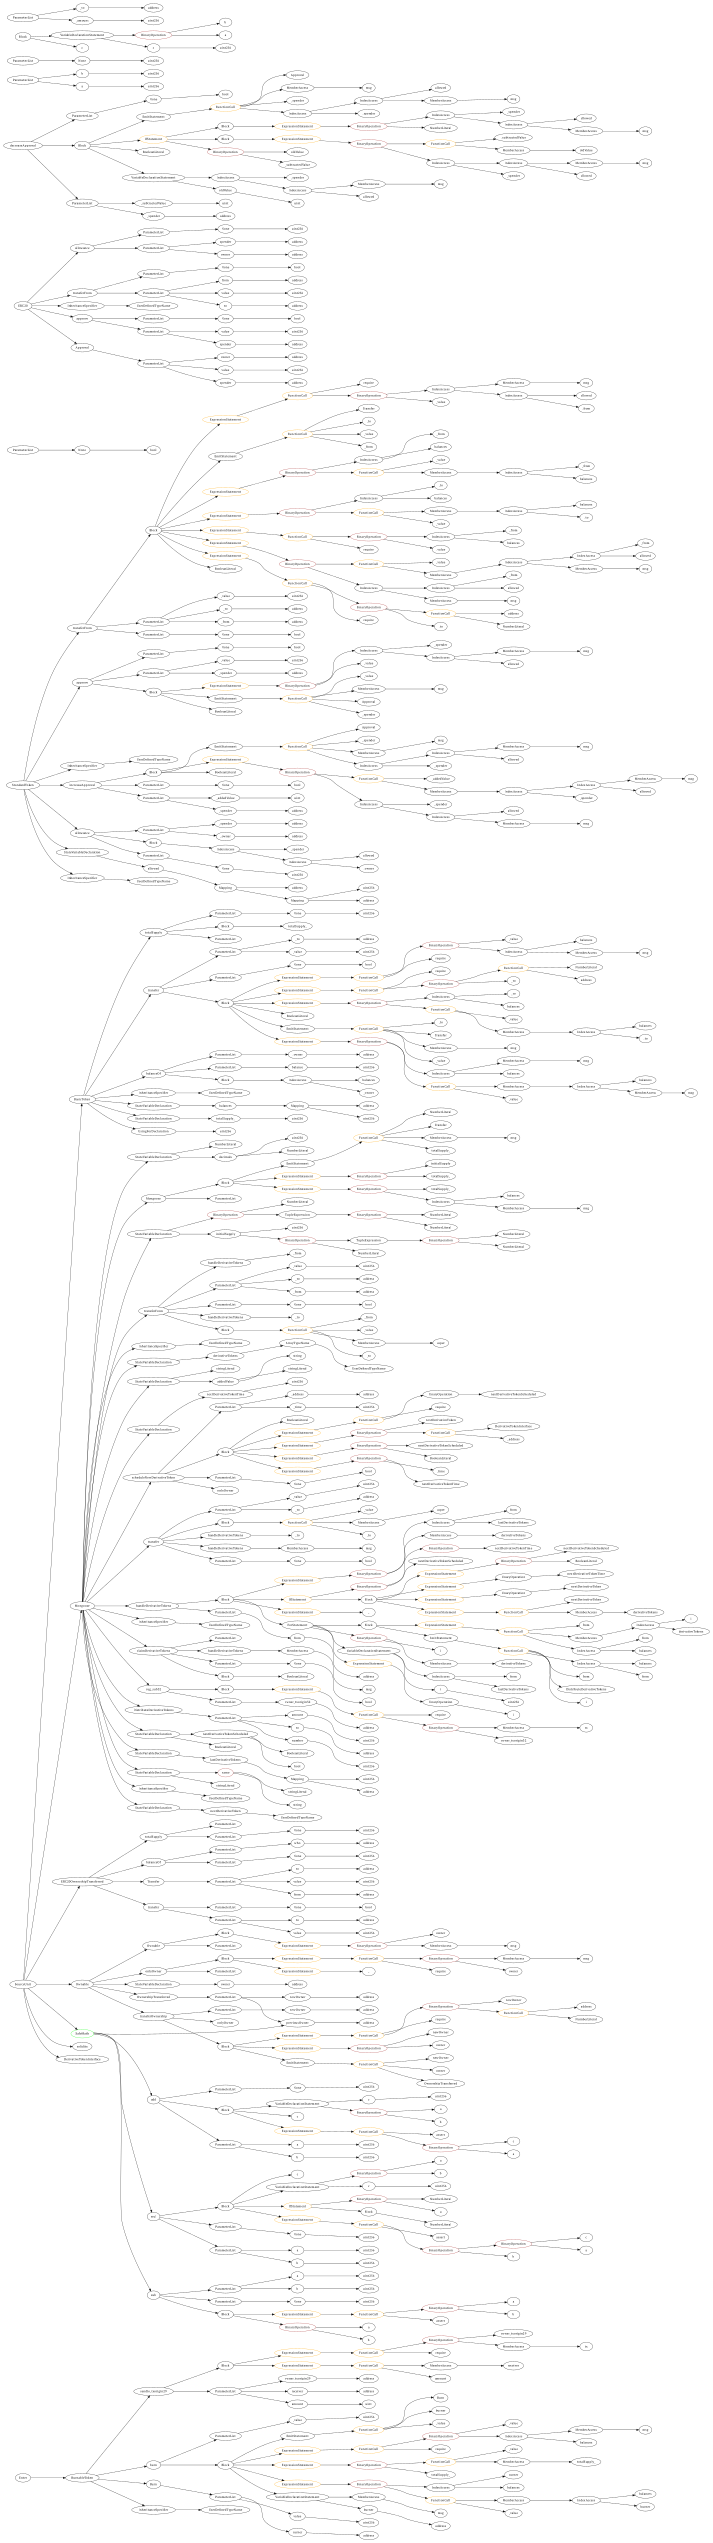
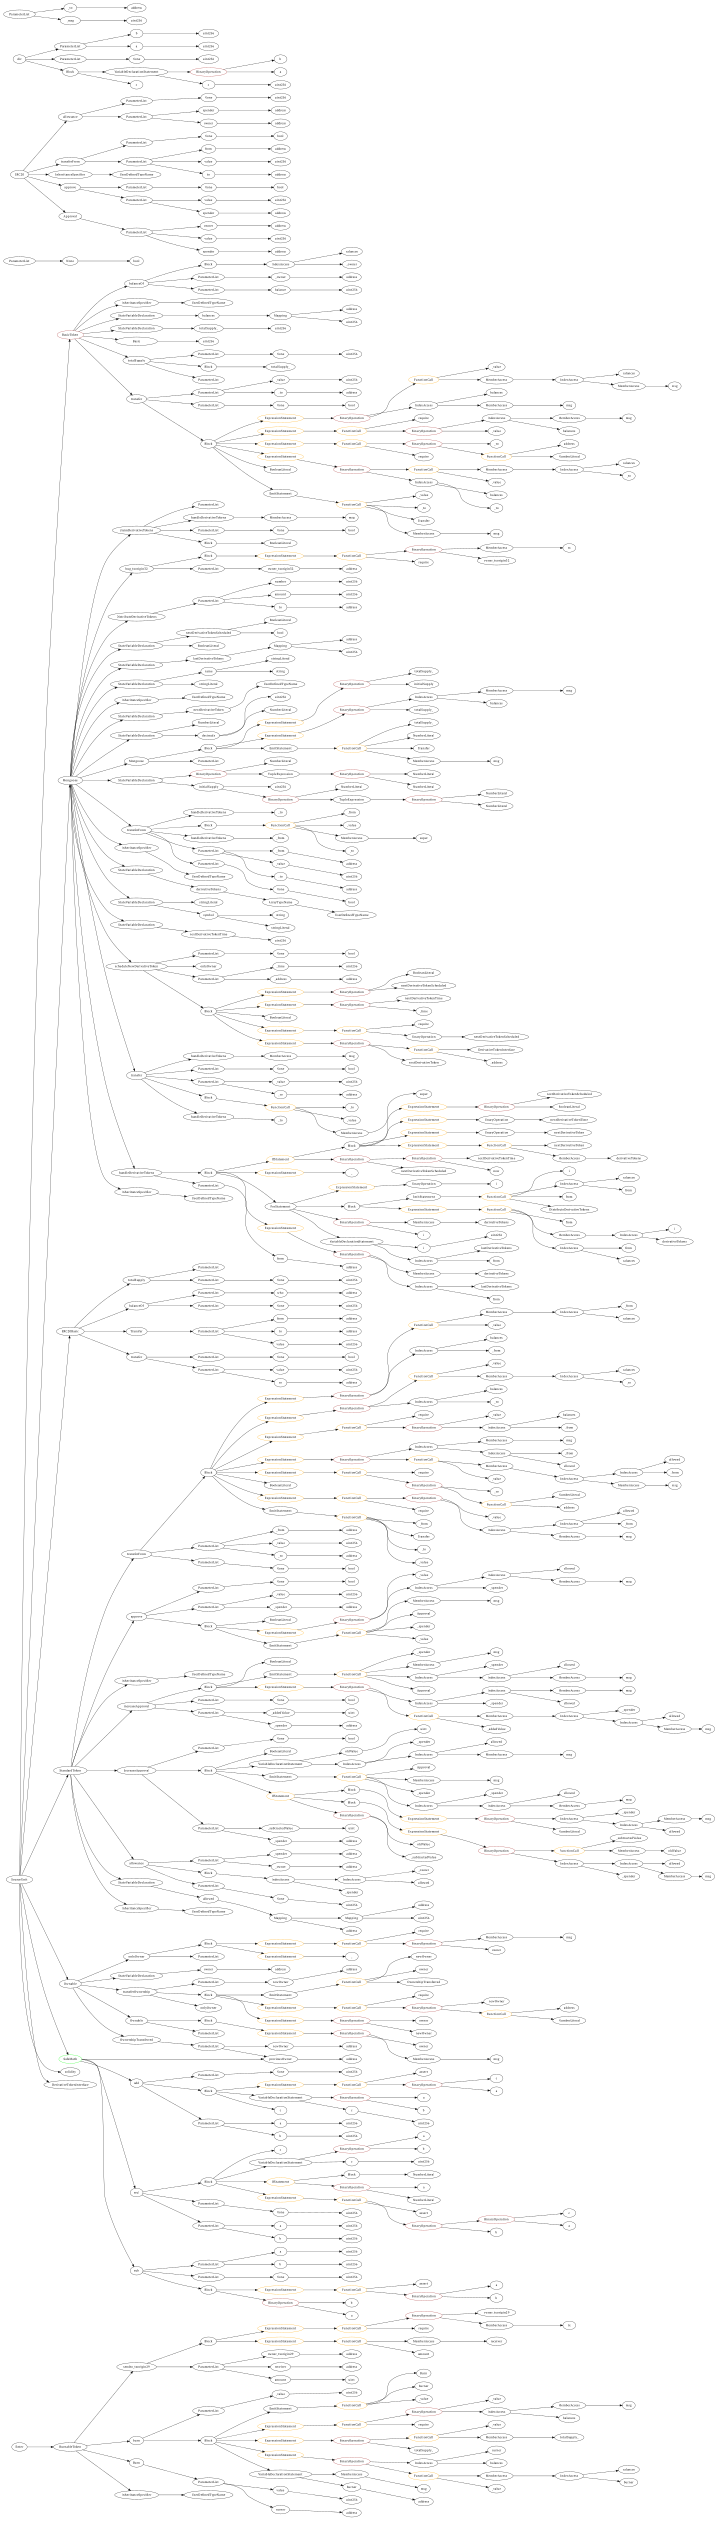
node "_amount": label "_amount" -> "_msg"
node "div": added
node "BasicToken": color black -> brown
node "UsingForDeclaration": label "UsingForDeclaration" -> "Basic"
node "now": added
node "addedValue": label "addedValue" -> "symbol"
node "bug_sub32": label "bug_sub32" -> "bug_txorigin32"
edge "StandardToken" -> "decreaseApproval": added
node "name": color brown -> black
edge "SourceUnit" -> "StandardToken": added
node "ERC20OwnershipTransferred": label "ERC20OwnershipTransferred" -> "ERC20Basic"
